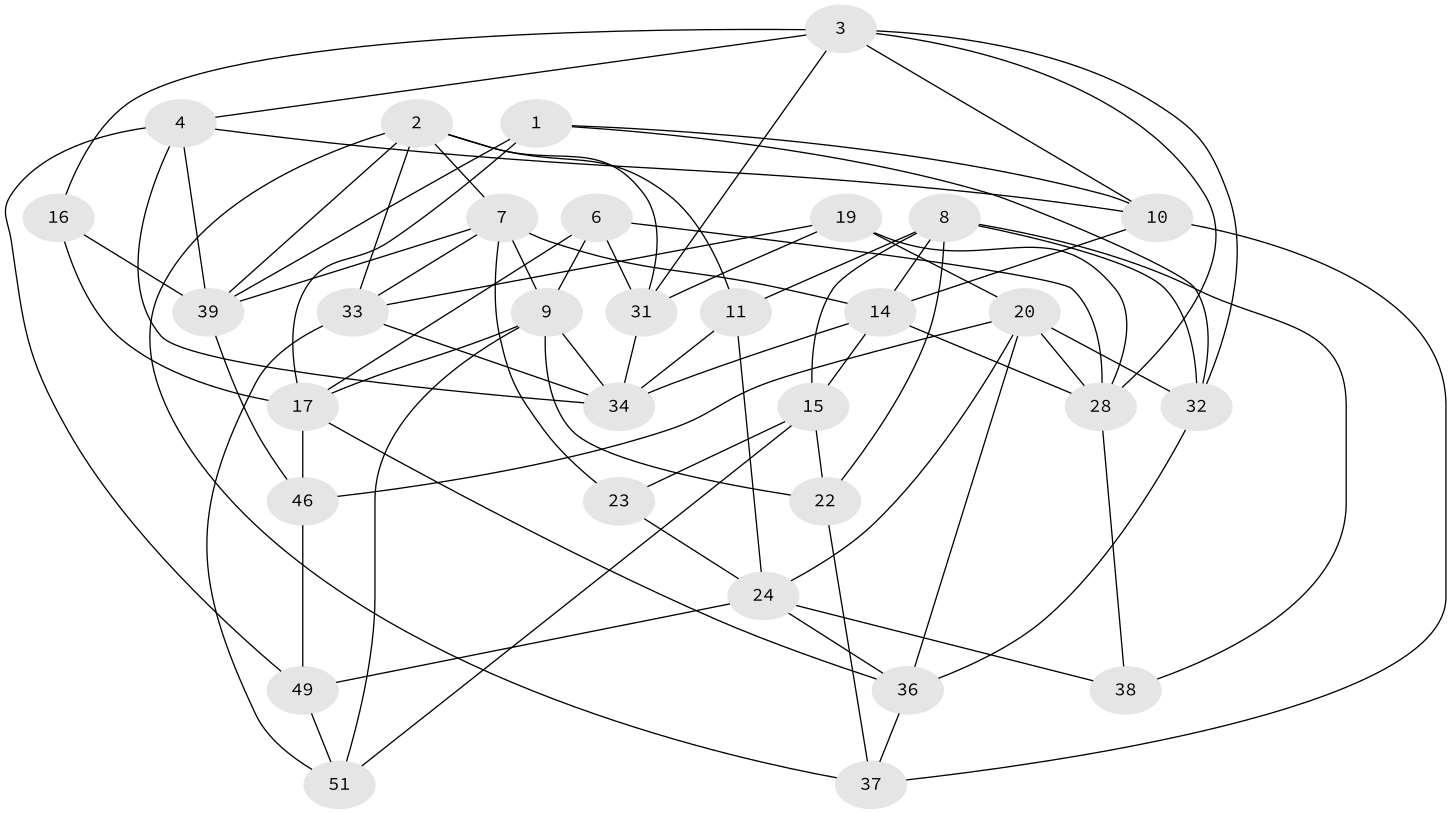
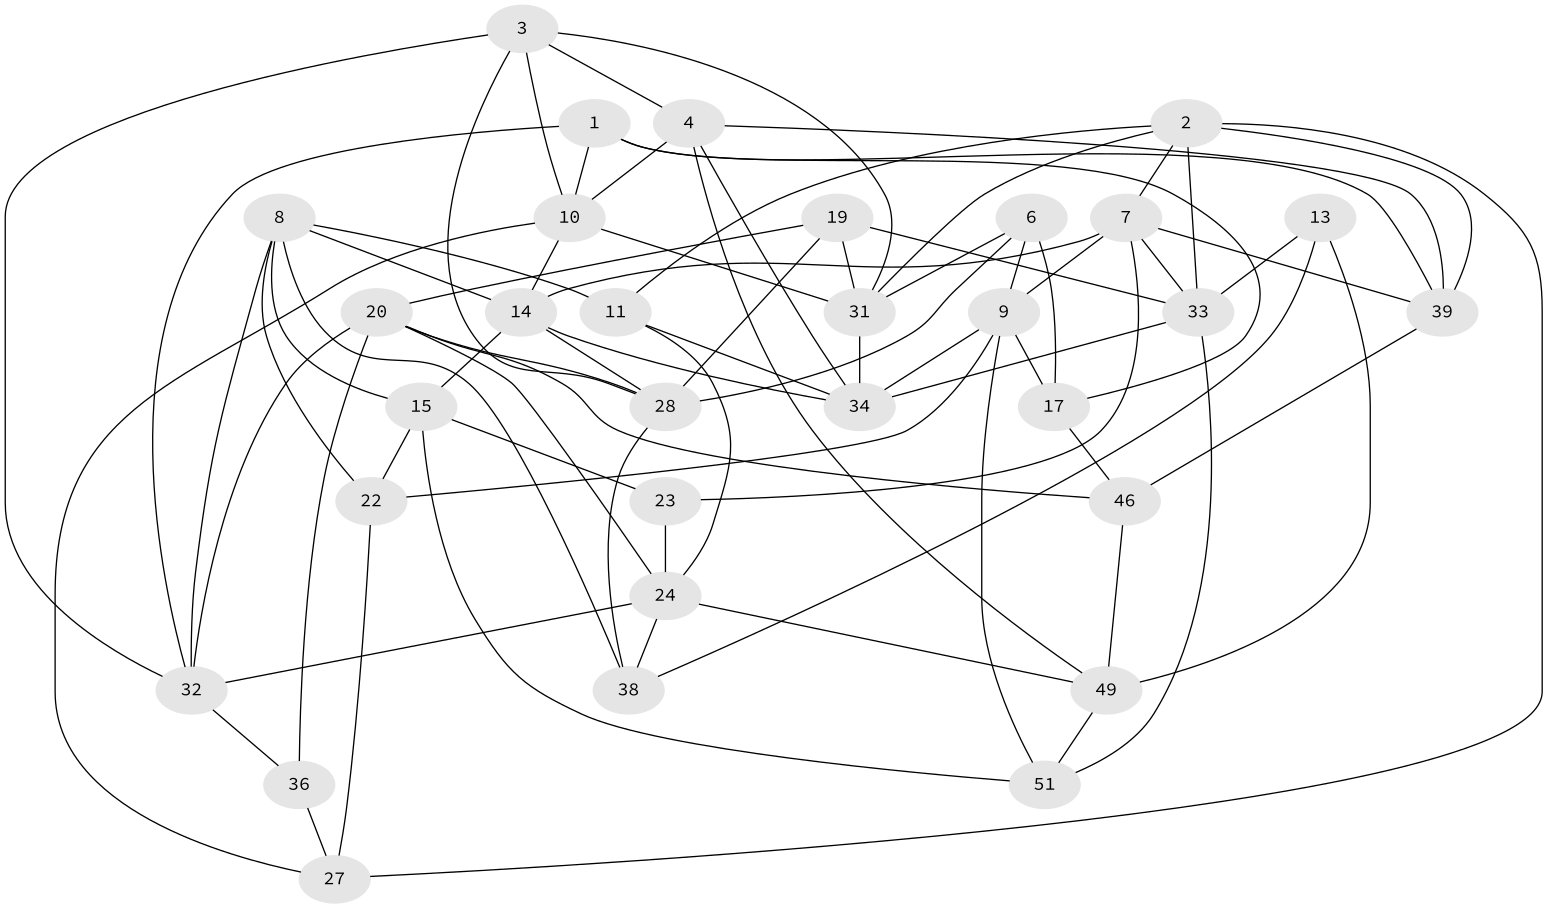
node "16": removed
node "13": added
edge "10" -- "31": added
edge "17" -- "36": removed
edge "24" -- "36": now "24" -- "32"
node "37": label "37" -> "27"
